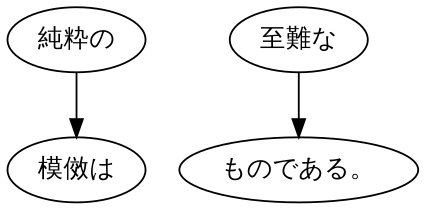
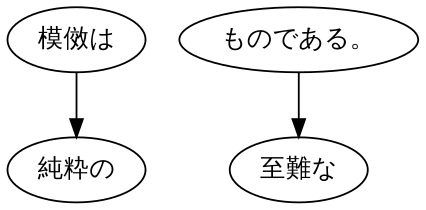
edge "純粋の" -> "模傚は": reversed
edge "至難な" -> "ものである。": reversed
